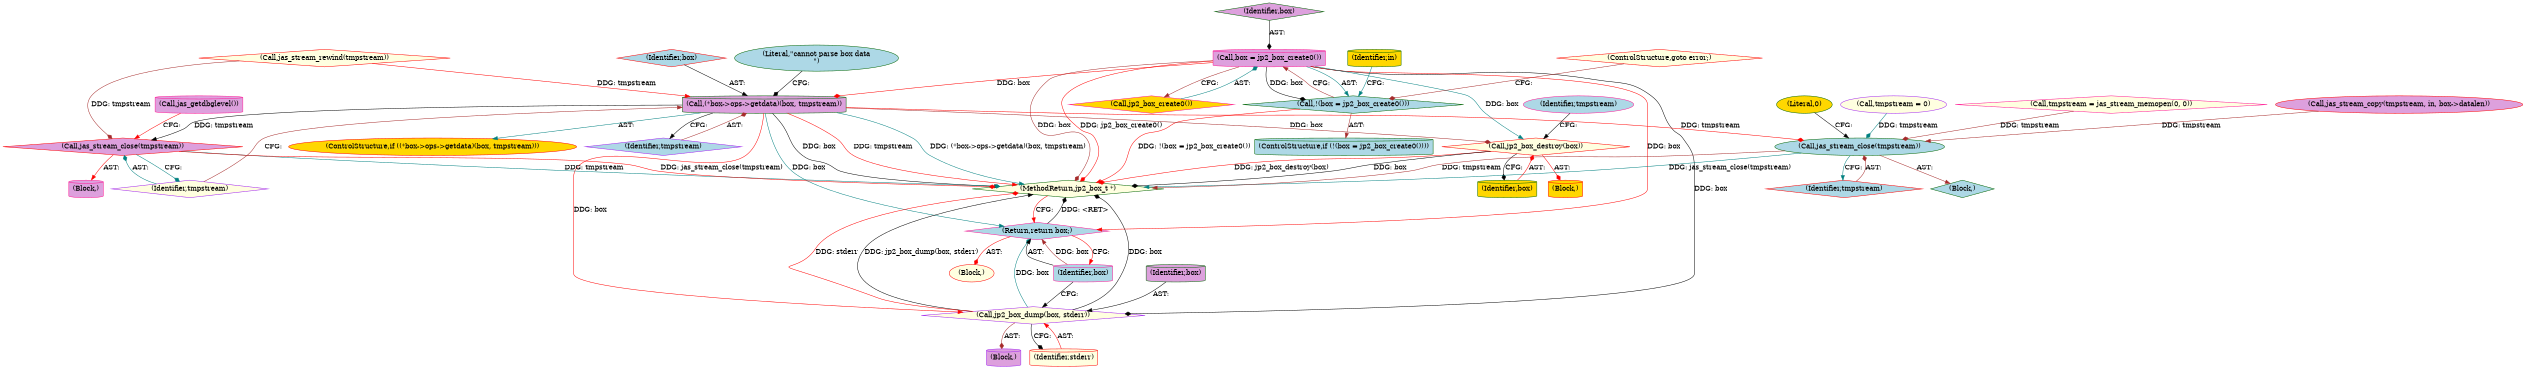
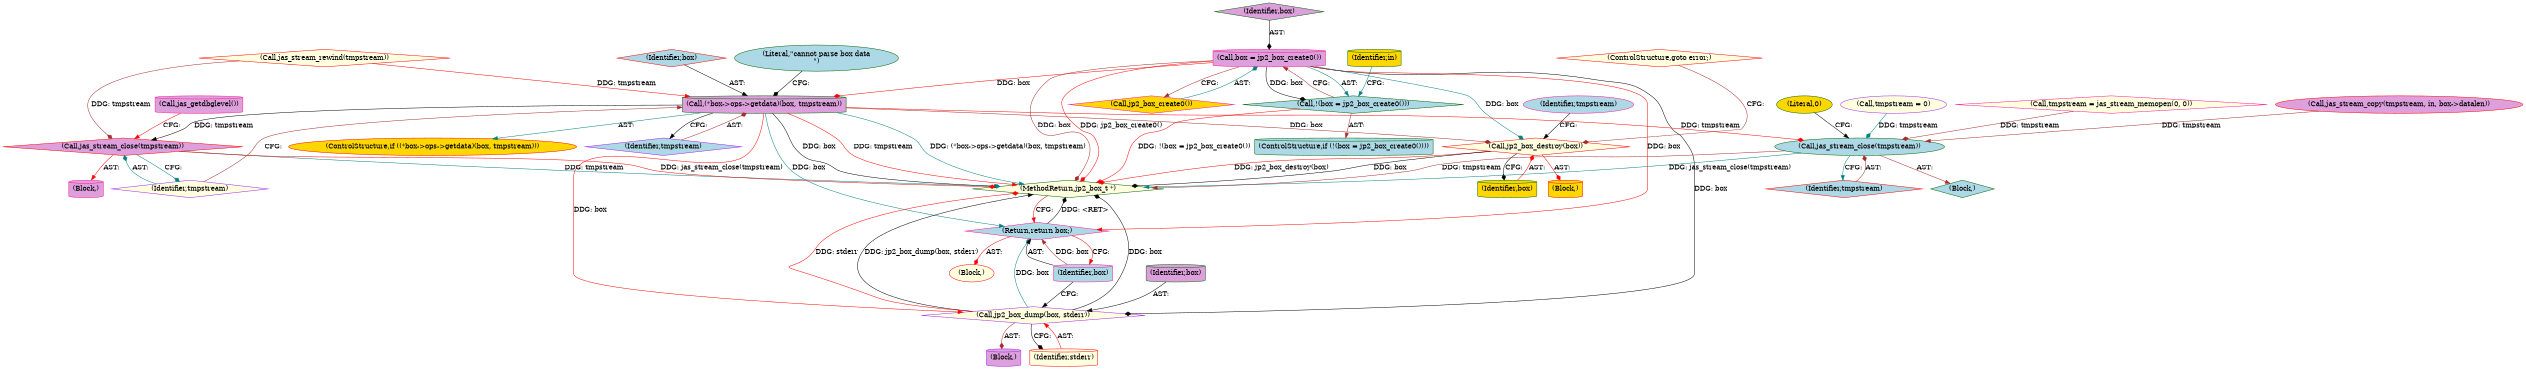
edge "(ControlStructure,goto error;)" -> "(Call,!(box = jp2_box_create0()))": now "(ControlStructure,goto error;)" -> "(Call,jp2_box_destroy(box))"
edge "(Call,box = jp2_box_create0())" -> "(Call,jp2_box_destroy(box))": arrowhead normal -> diamond
